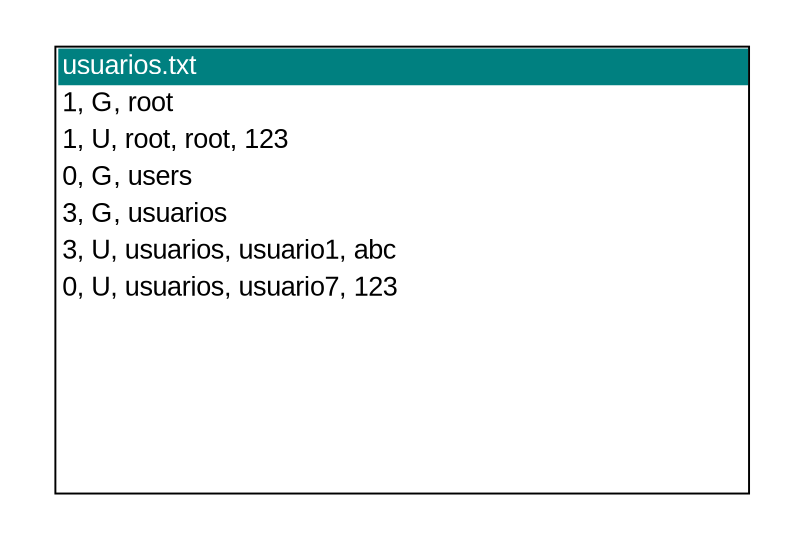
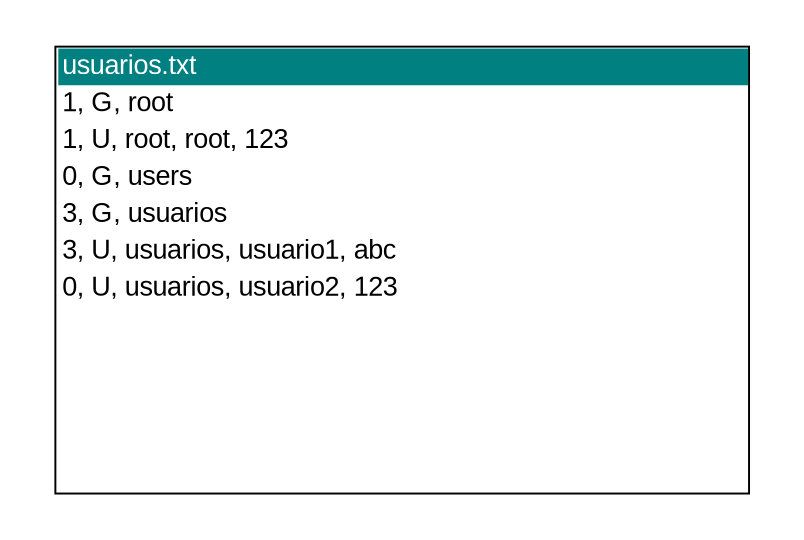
node "usuarios.txt": text "0, U, usuarios, usuario7, 123" -> "0, U, usuarios, usuario2, 123"
